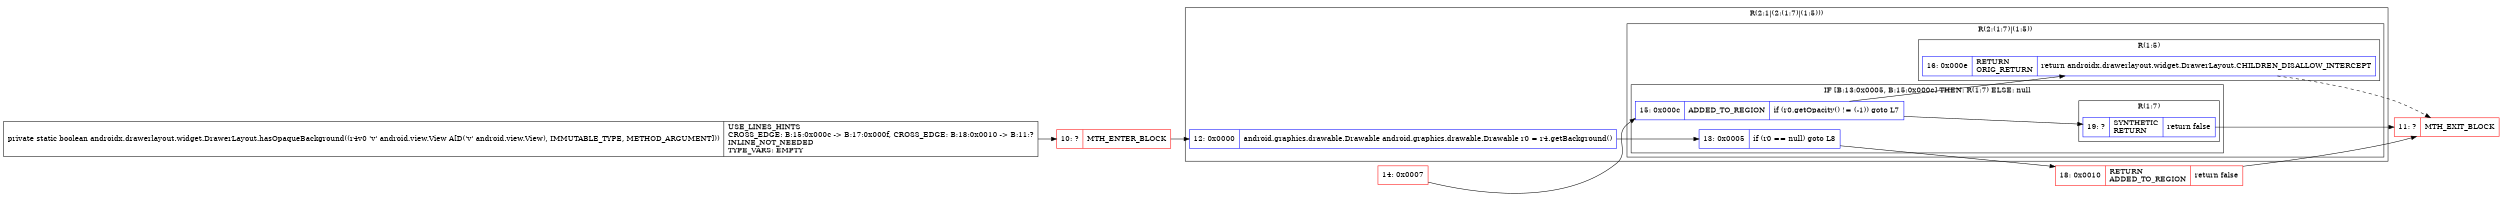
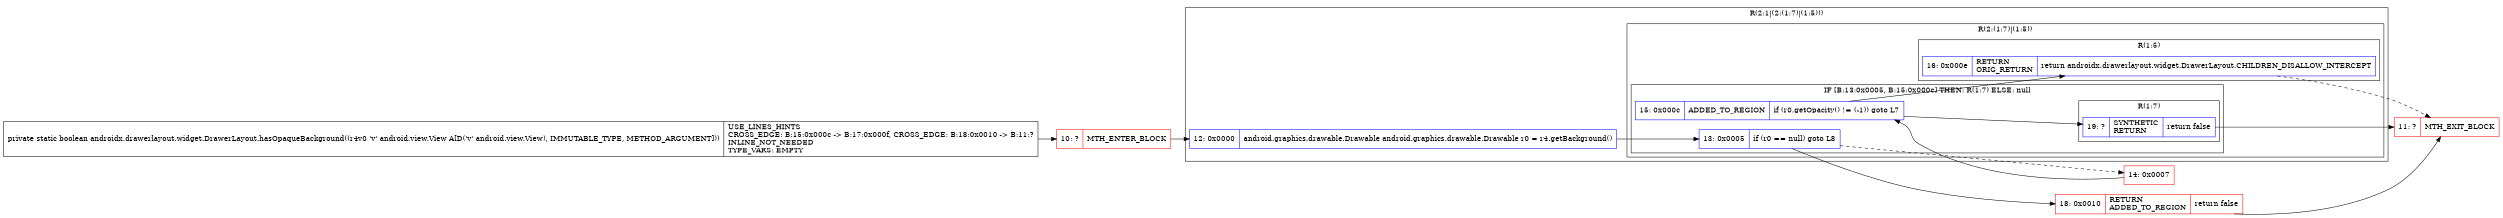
edge "13: 0x0005" -> "14: 0x0007": added
